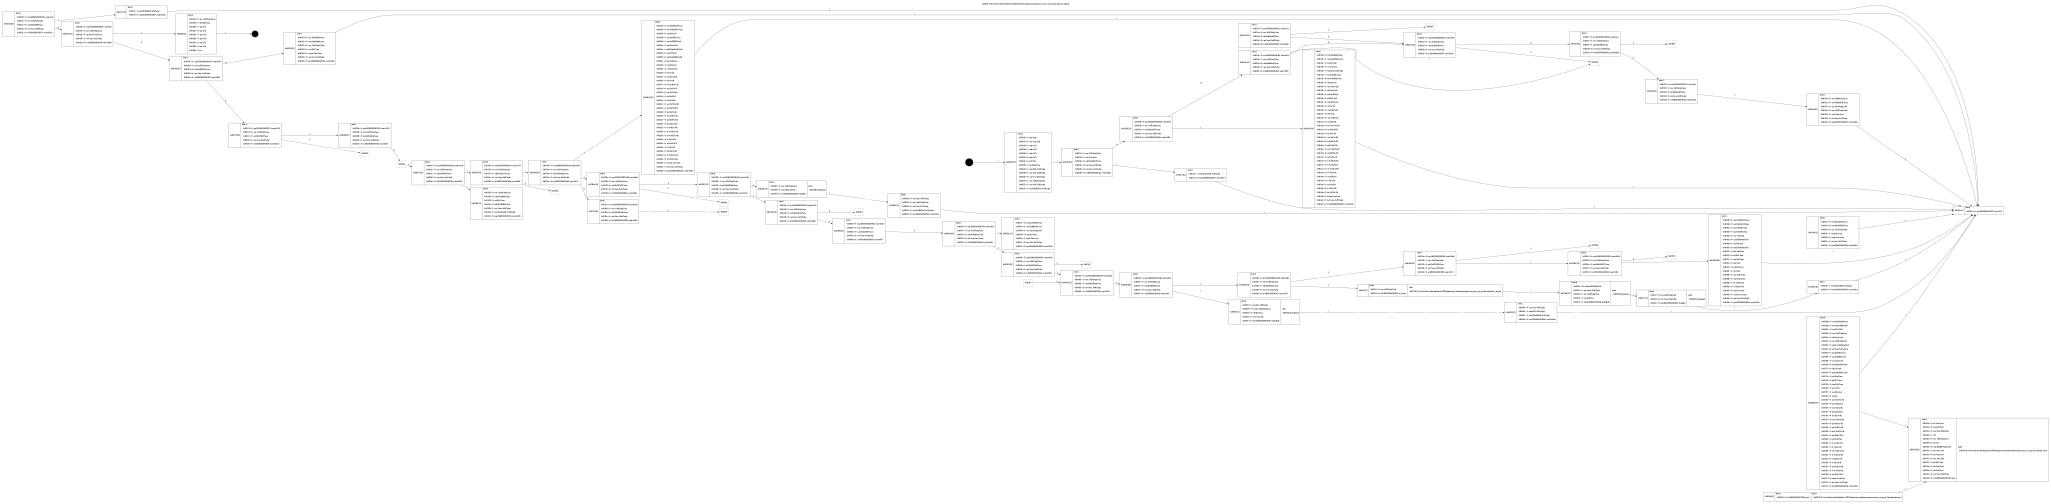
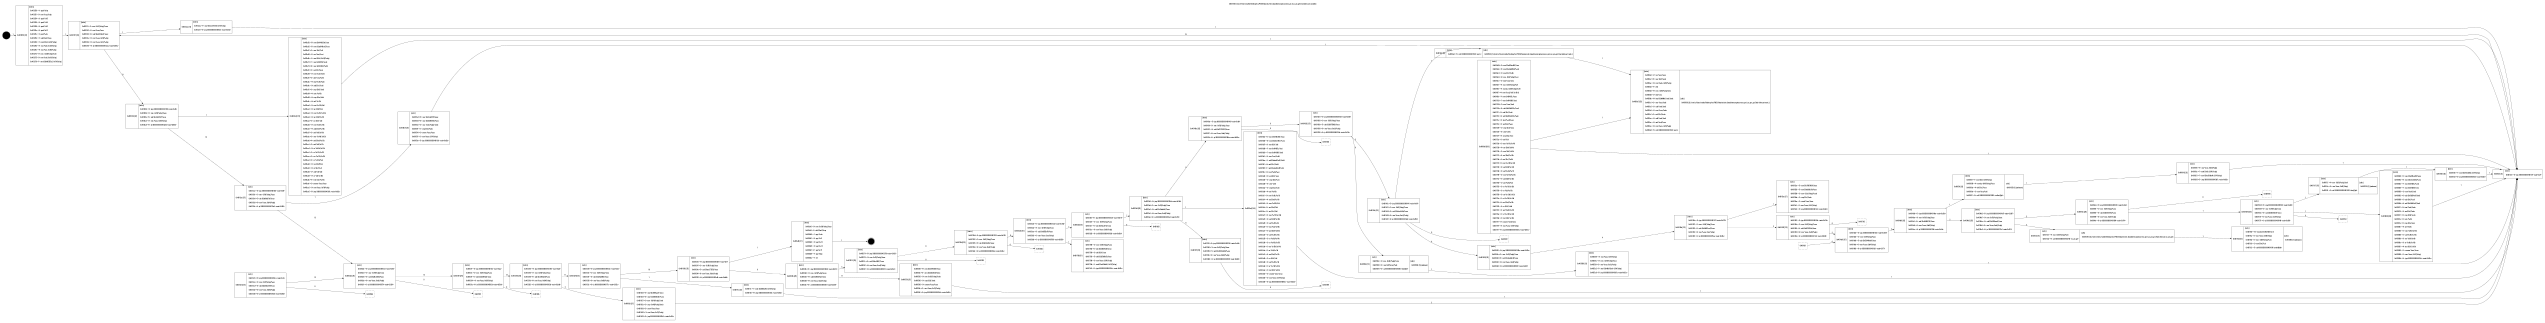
edge "0x401b7c [5]" -> "0x40127f [23]": added, label "15"
edge "0x4012ac [25]" -> "0x401574": now "0x4012ac [25]" -> "0x4015e4 [27]"
edge "0x40143c [25]" -> "0x4016a0 [5]": added, label "1"
edge "0x401b6e" -> "0x4013a6 [25]": now "0x40138d [25]" -> "0x4013a6 [25]"
edge "0x401310 [25]" -> "0x401329 [25]": added, label "11"
edge "0x4017b0 [23]" -> "0x4017c7 [15]": now "0x401504 [25]" -> "0x4017c7 [15]"
